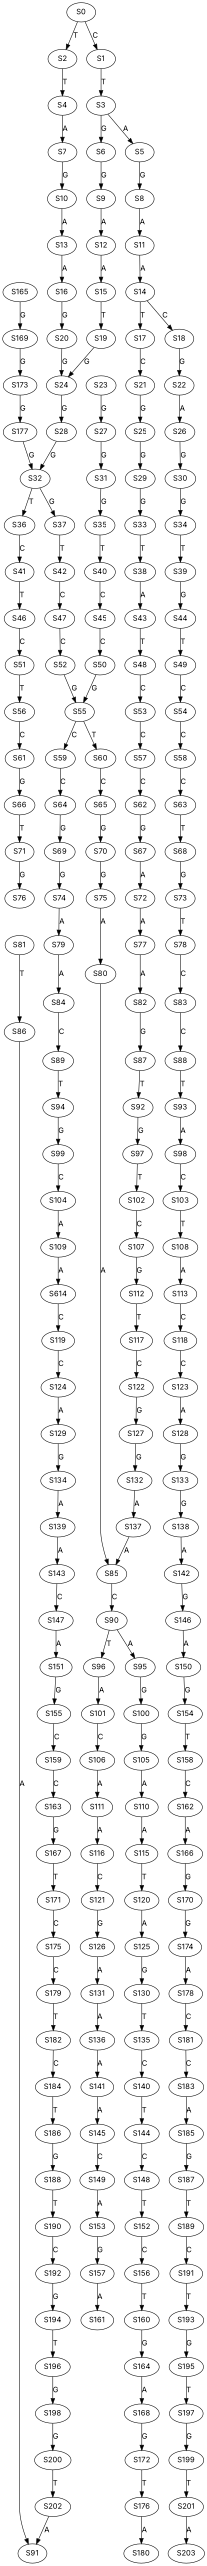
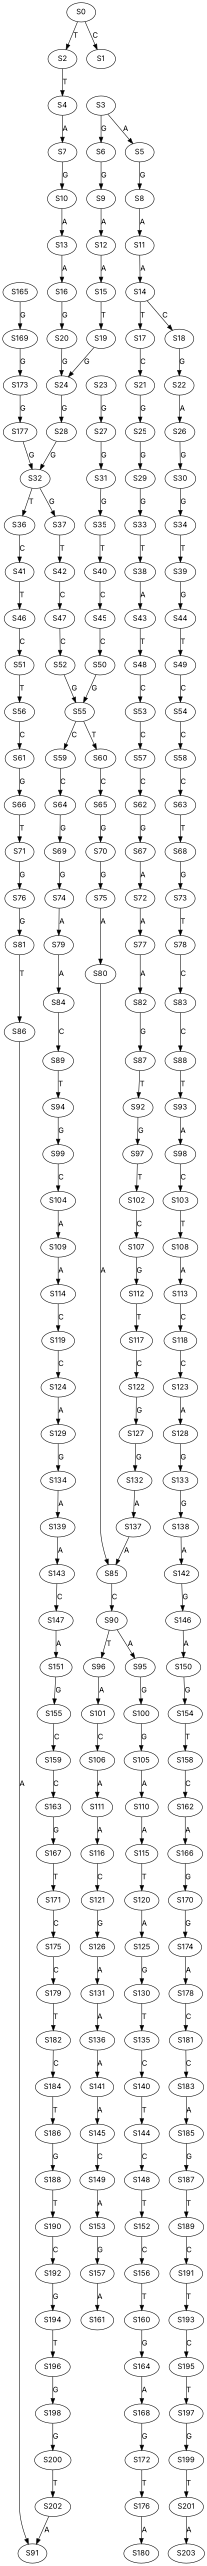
edge "S1" -> "S3": removed, label "T"
edge "S76" -> "S81": added, label "G"
node "S614": label "S614" -> "S114"
edge "S193" -> "S195": label "G" -> "C"
